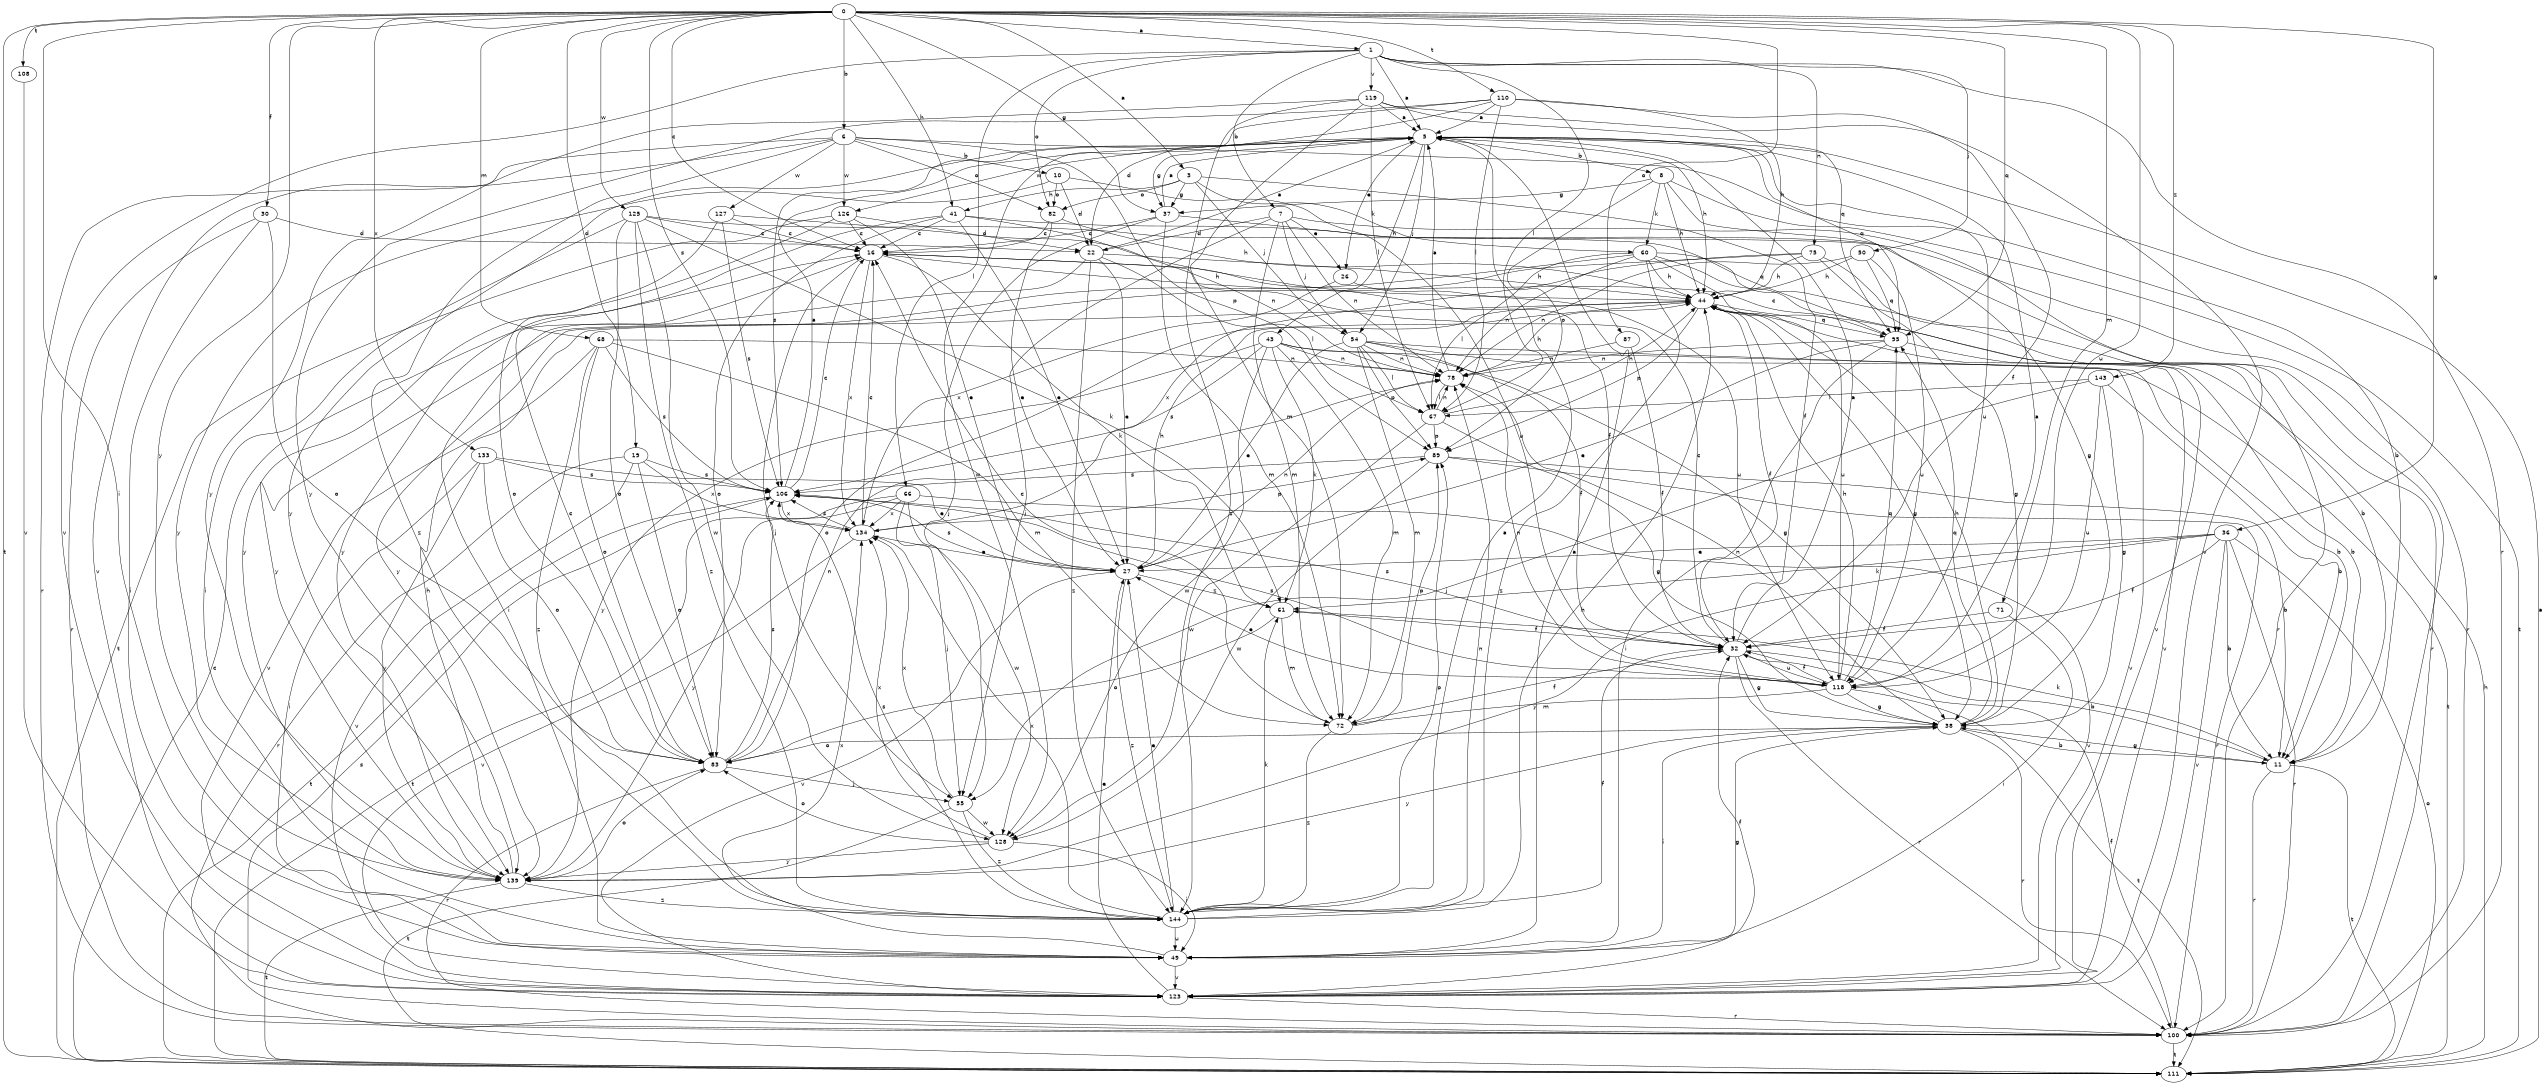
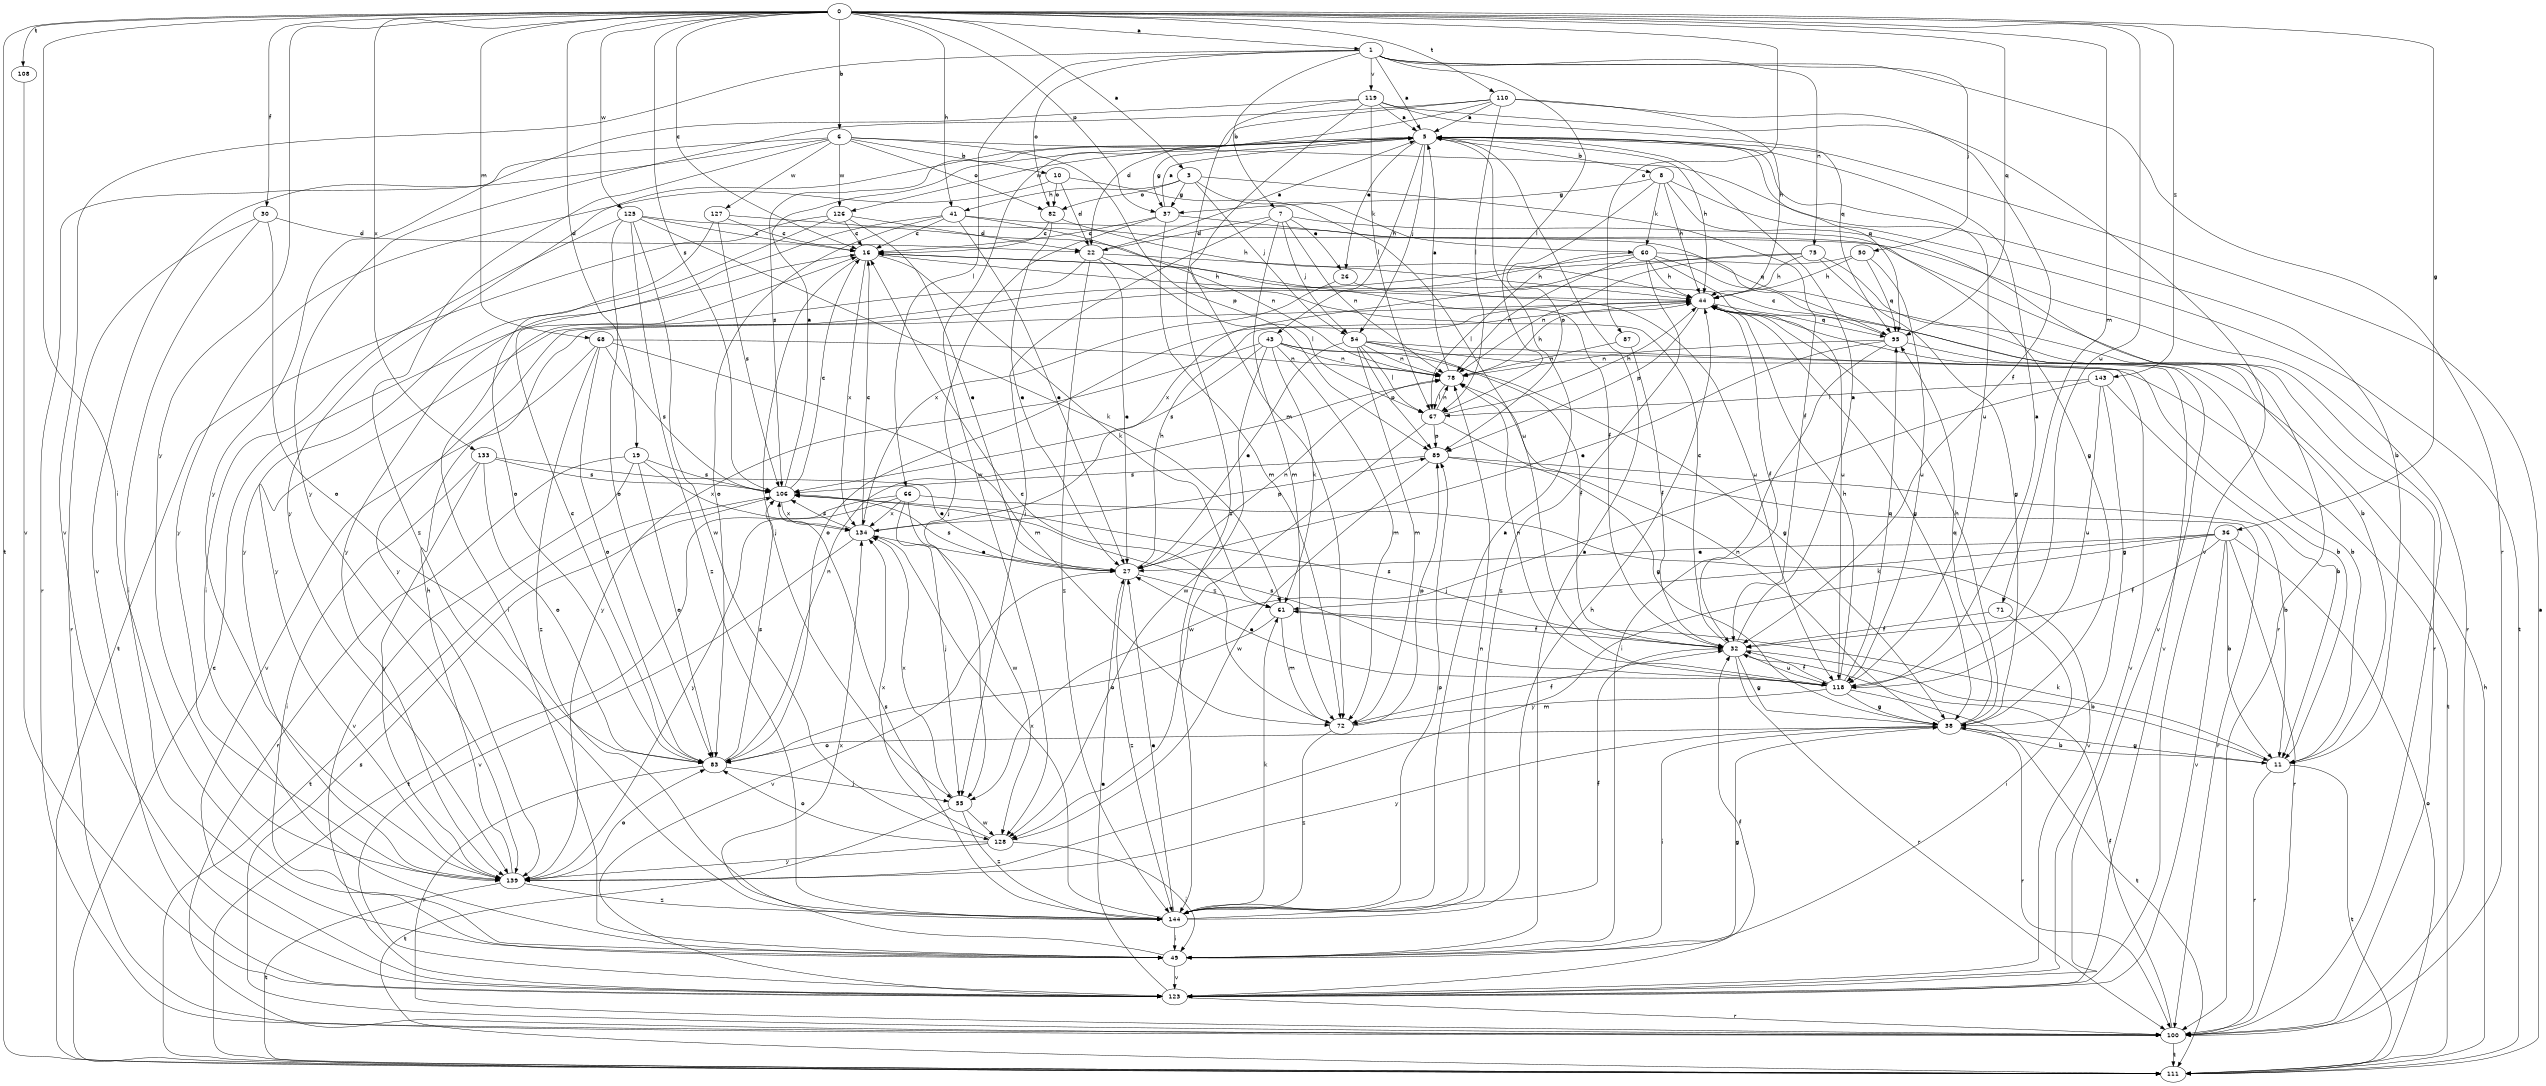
edge "0" -> "37": label "g" -> "p"
edge "144" -> "49": label "u" -> "i"
